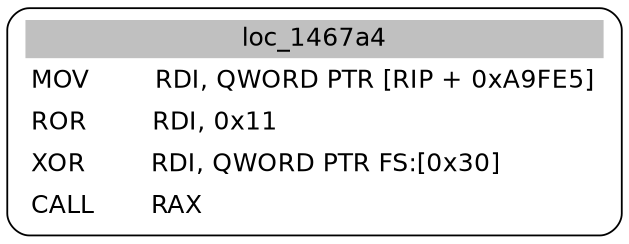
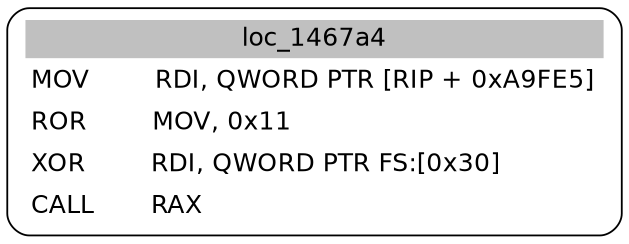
node "loc_1467a4": text "ROR        RDI, 0x11" -> "ROR        MOV, 0x11"
